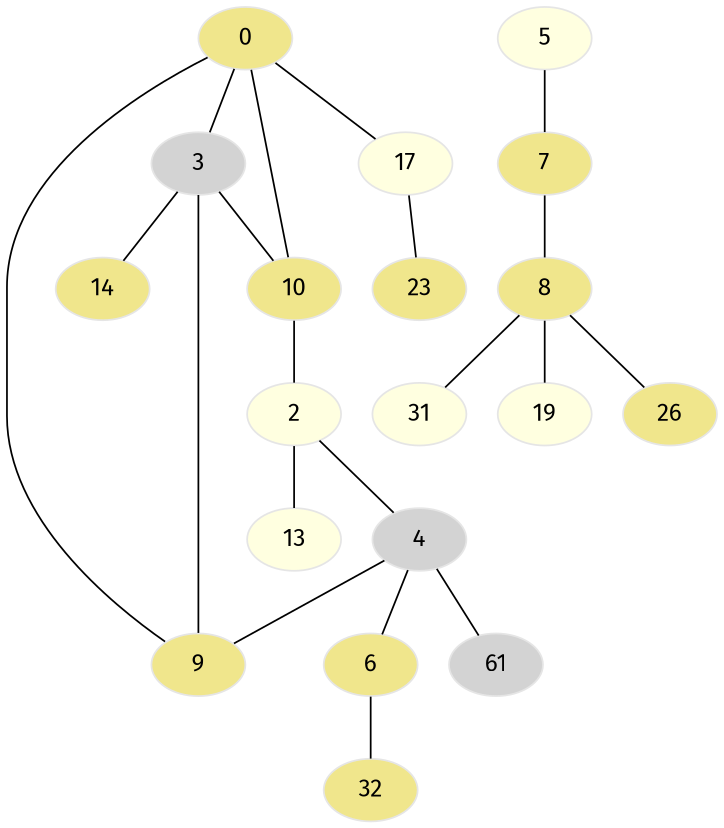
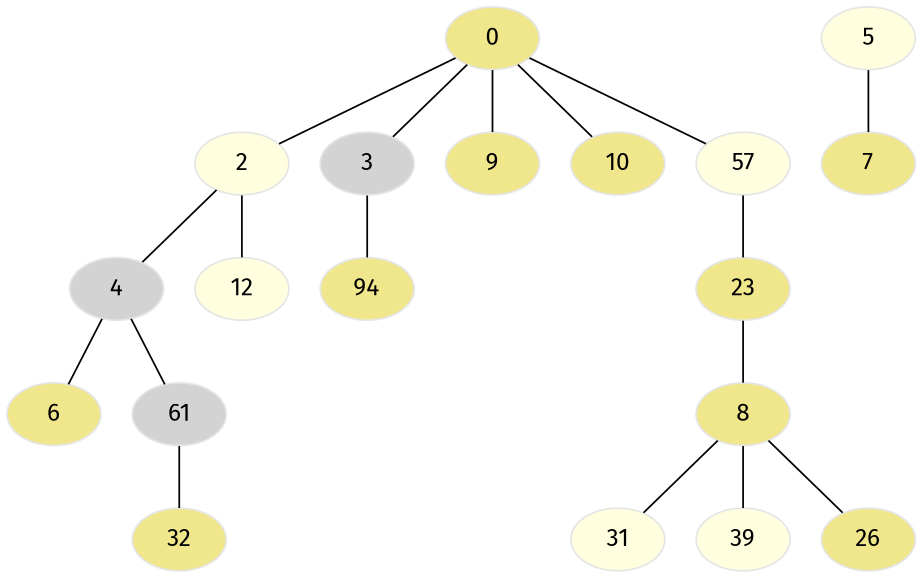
node "17": label "17" -> "57"
edge "3" -- "10": removed
edge "7" -- "8": now "23" -- "8"
node "14": label "14" -> "94"
edge "10" -- "2": now "0" -- "2"
edge "3" -- "9": removed
node "19": label "19" -> "39"
node "13": label "13" -> "12"
edge "4" -- "9": removed
edge "6" -- "32": now "61" -- "32"
